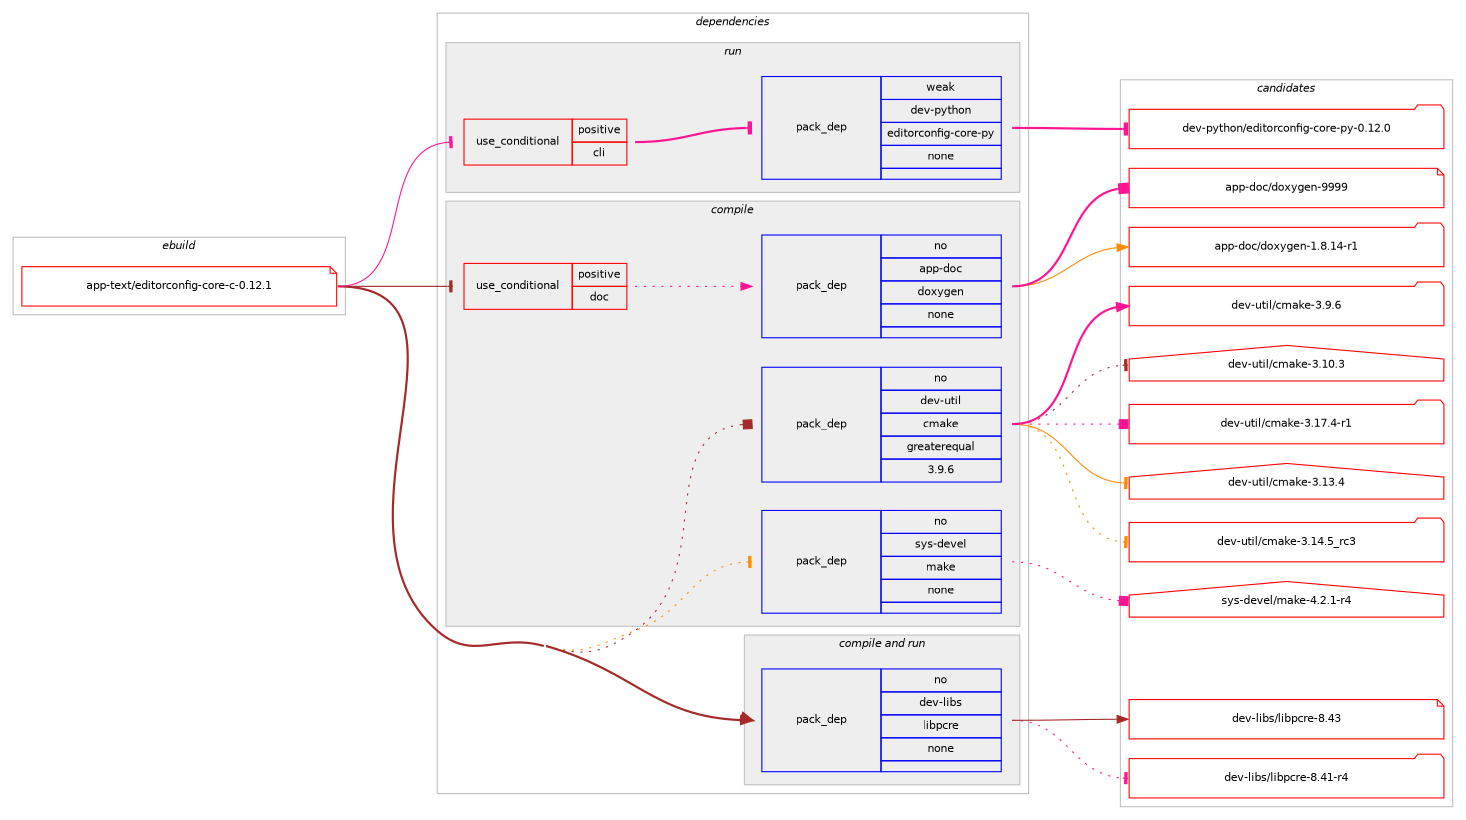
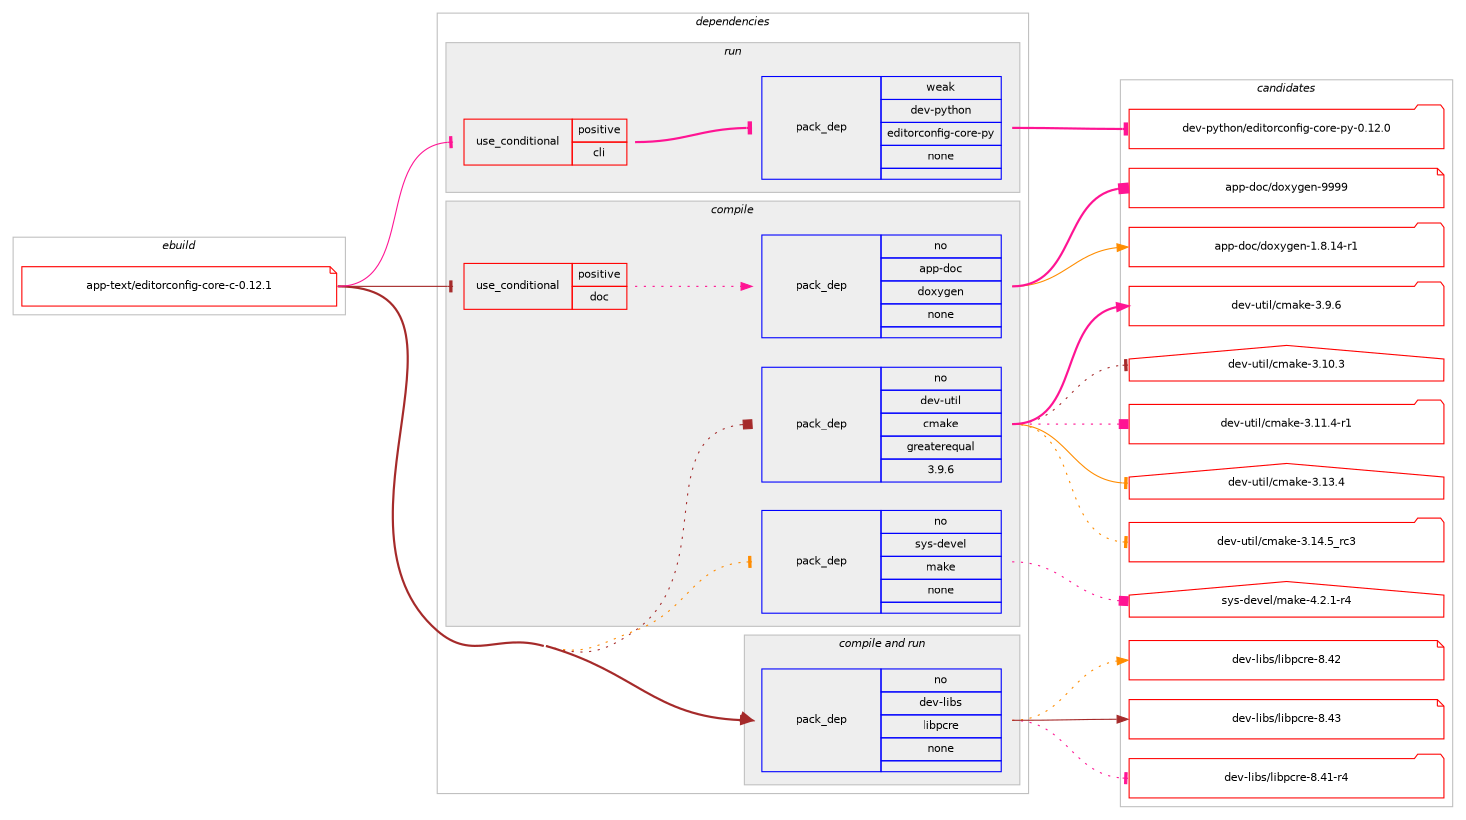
node "dev-util/cmake-3.17.4-r1": label "dev-util/cmake-3.17.4-r1" -> "dev-util/cmake-3.11.4-r1"
node "dev-libs/libpcre-8.42": added
